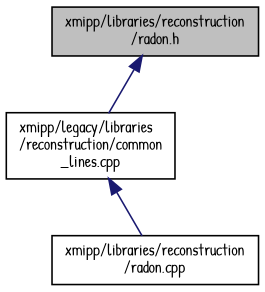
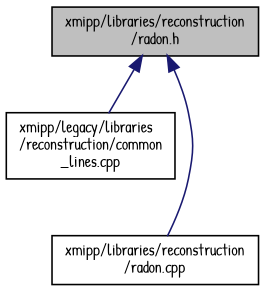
edge "xmipp/libraries/reconstruction /radon.cpp" -> "xmipp/legacy/libraries /reconstruction/common _lines.cpp": now "xmipp/libraries/reconstruction /radon.cpp" -> "xmipp/libraries/reconstruction /radon.h"
